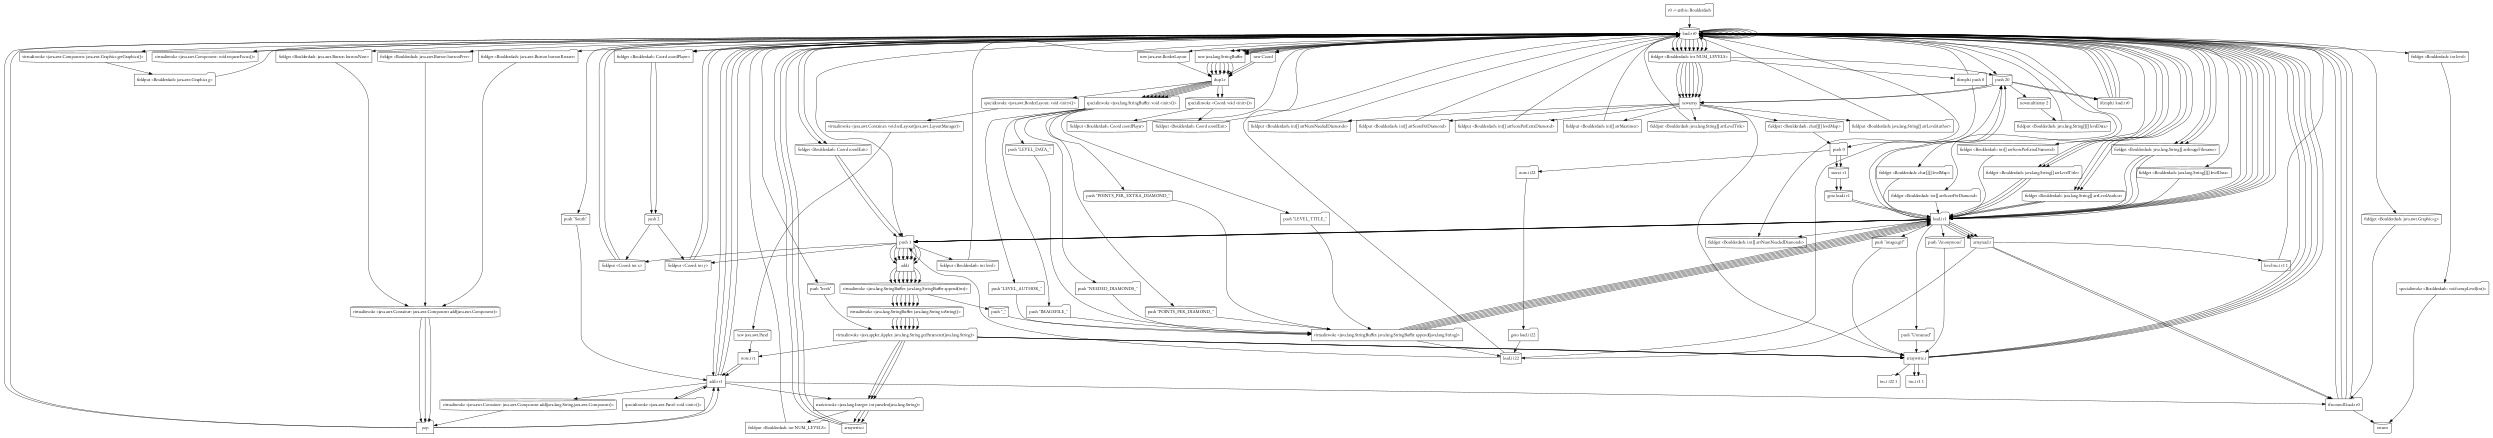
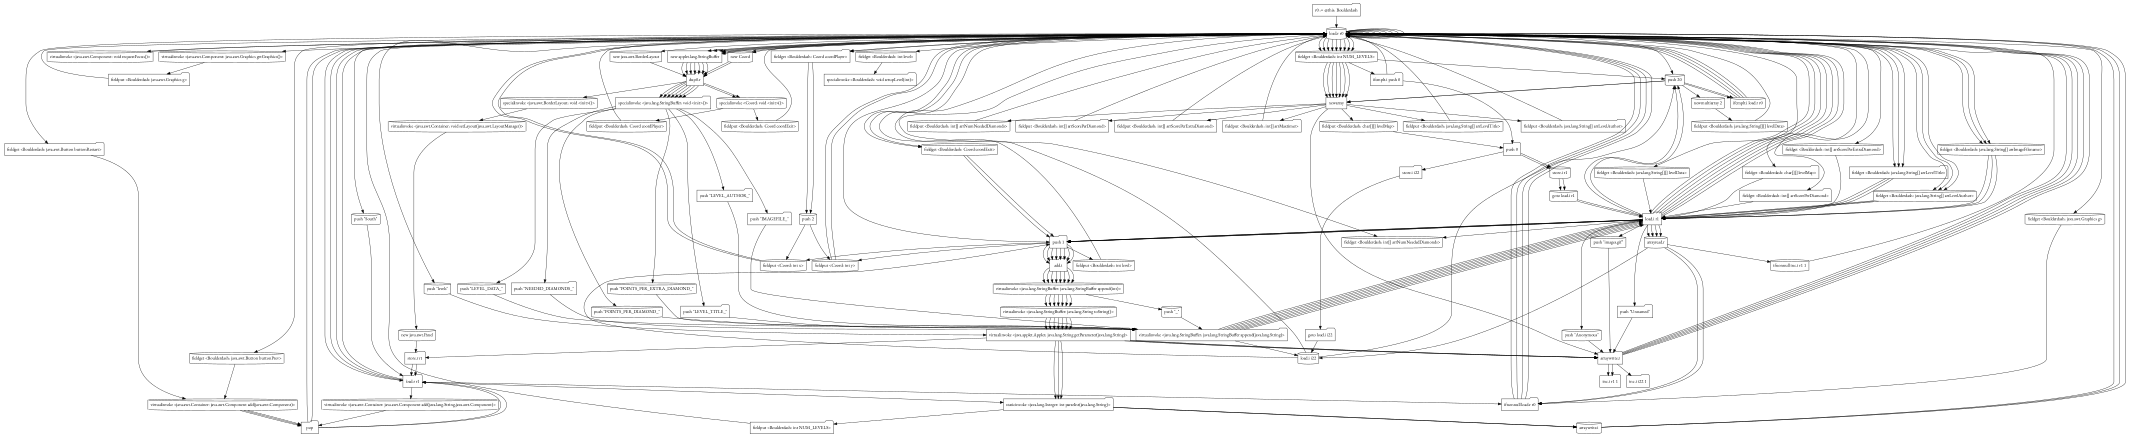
node "fieldget <Boulderdash: java.awt.Button buttonNext>": removed
node "new java.lang.StringBuffer": label "new java.lang.StringBuffer" -> "new applet.lang.StringBuffer"
node "dup1.r": label "dup1.r" -> "dup0.r"
node "level inc.i r1 1": label "level inc.i r1 1" -> "ifnonnull inc.i r1 1"
node "add.r r1": label "add.r r1" -> "load.r r1"
node "specialinvoke <java.awt.Panel: void <init>()>": removed
node "return": removed
